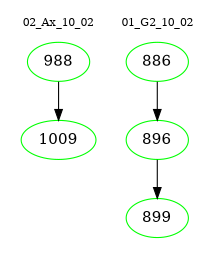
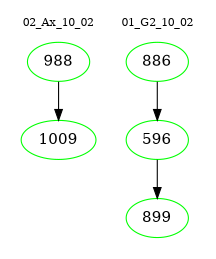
node "896": label "896" -> "596"
